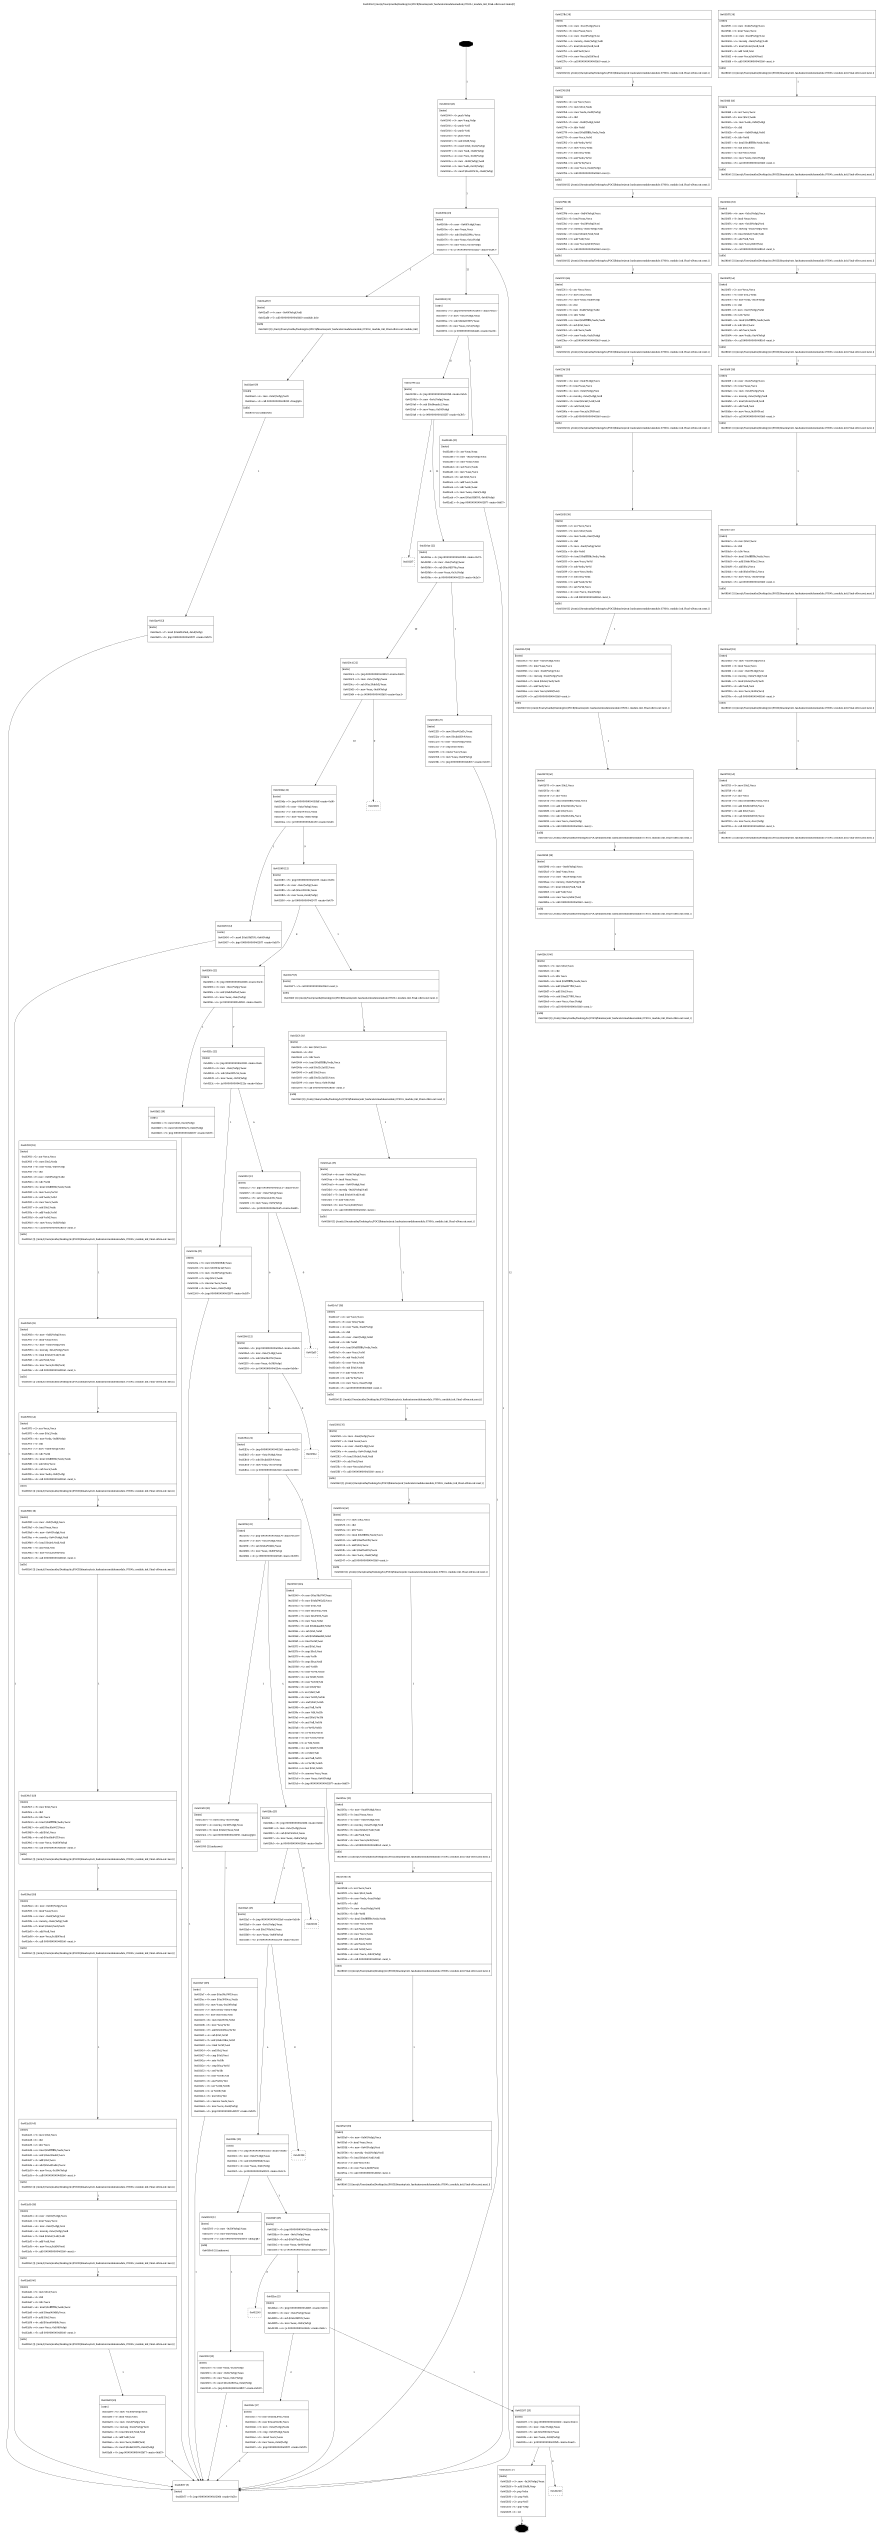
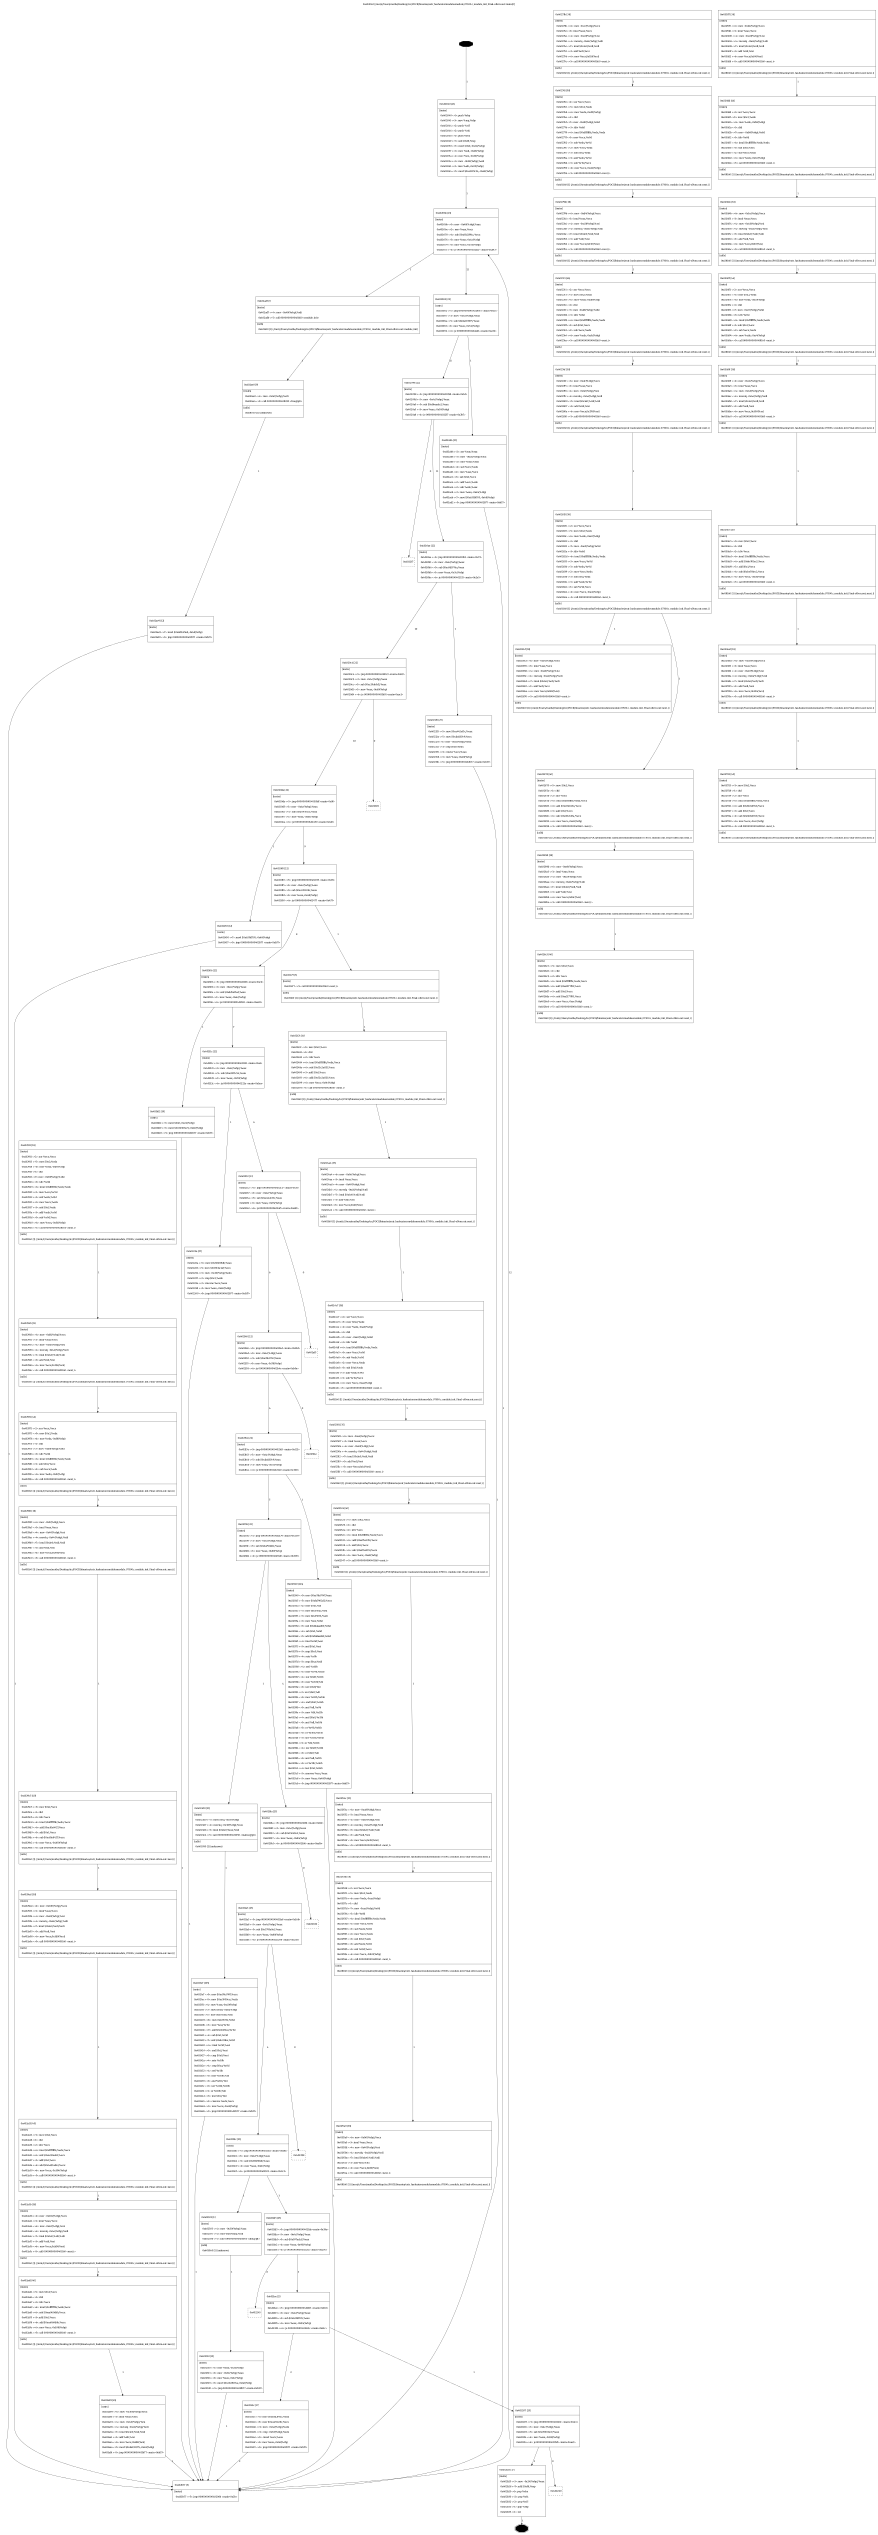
edge "0x40284f [38]" -> "0x402875 [40]": now "0x402815 [58]" -> "0x402875 [40]"
edge "0x40218a [25]" -> "0x4021a3 [25]": removed, label "4"
